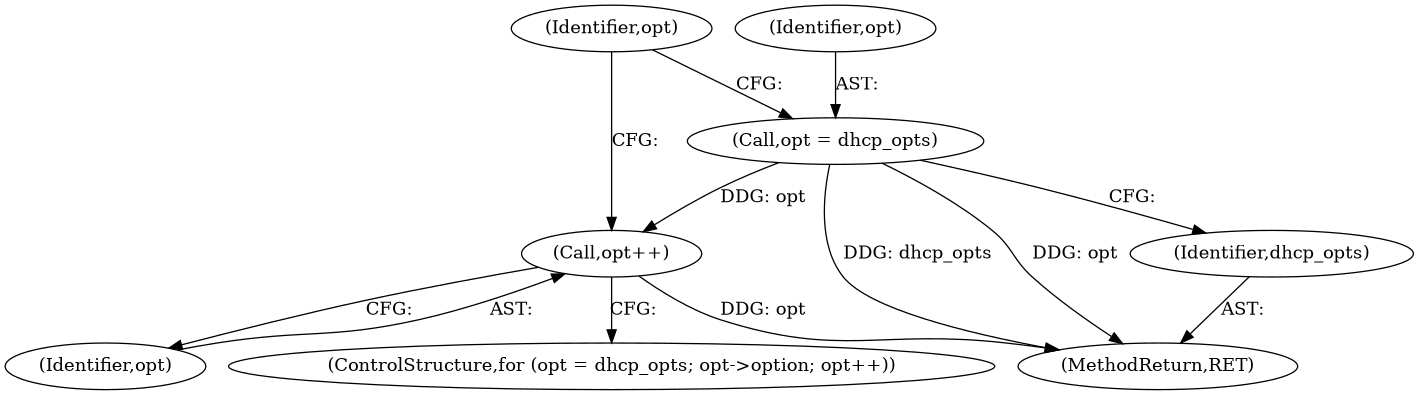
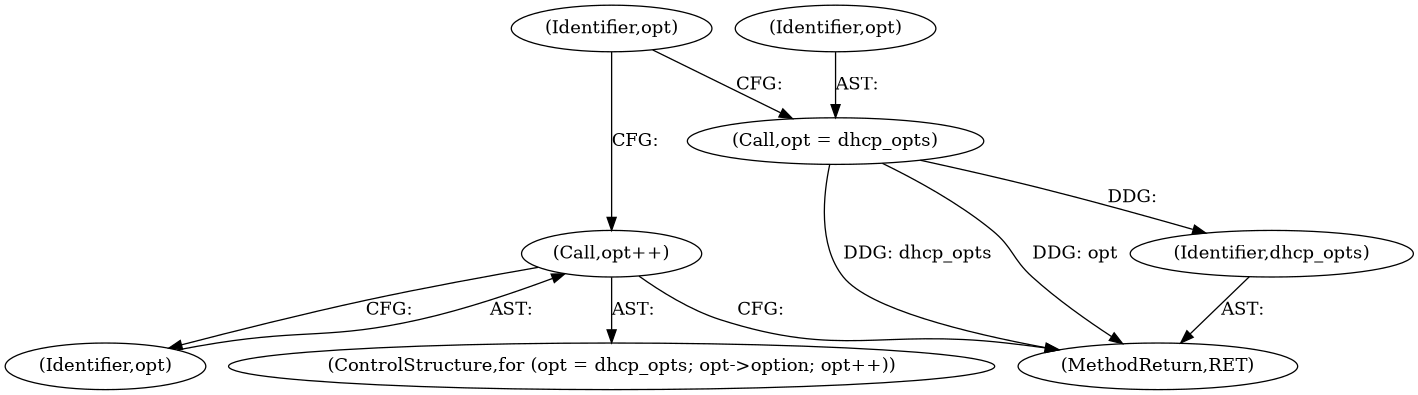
edge "(Call,opt = dhcp_opts)" -> "(Call,opt++)": removed, label "DDG: opt"
edge "(Call,opt = dhcp_opts)" -> "(Identifier,dhcp_opts)": label "CFG: " -> "DDG: "
edge "(Call,opt++)" -> "(ControlStructure,for (opt = dhcp_opts; opt->option; opt++))": label "CFG: " -> "AST: "
edge "(Call,opt++)" -> "(MethodReturn,RET)": label "DDG: opt" -> "CFG: "
